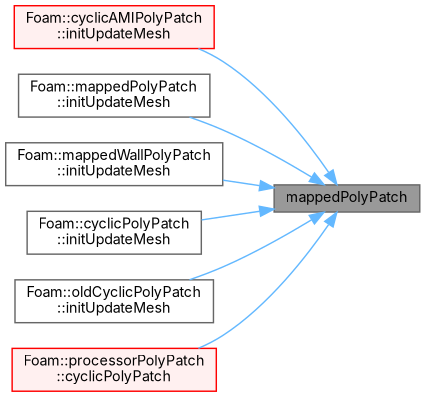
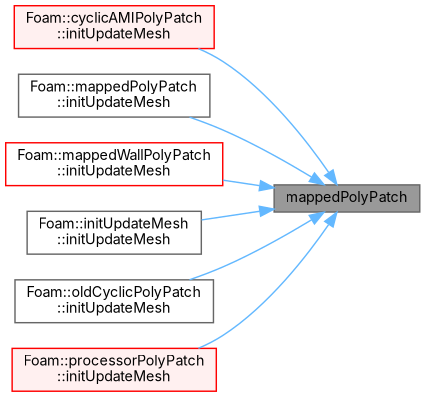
node "Foam::mappedWallPolyPatch ::initUpdateMesh": color grey40 -> red
node "Foam::cyclicPolyPatch ::initUpdateMesh": label "Foam::cyclicPolyPatch ::initUpdateMesh" -> "Foam::initUpdateMesh ::initUpdateMesh"
node "Foam::processorPolyPatch ::cyclicPolyPatch": label "Foam::processorPolyPatch ::cyclicPolyPatch" -> "Foam::processorPolyPatch ::initUpdateMesh"
